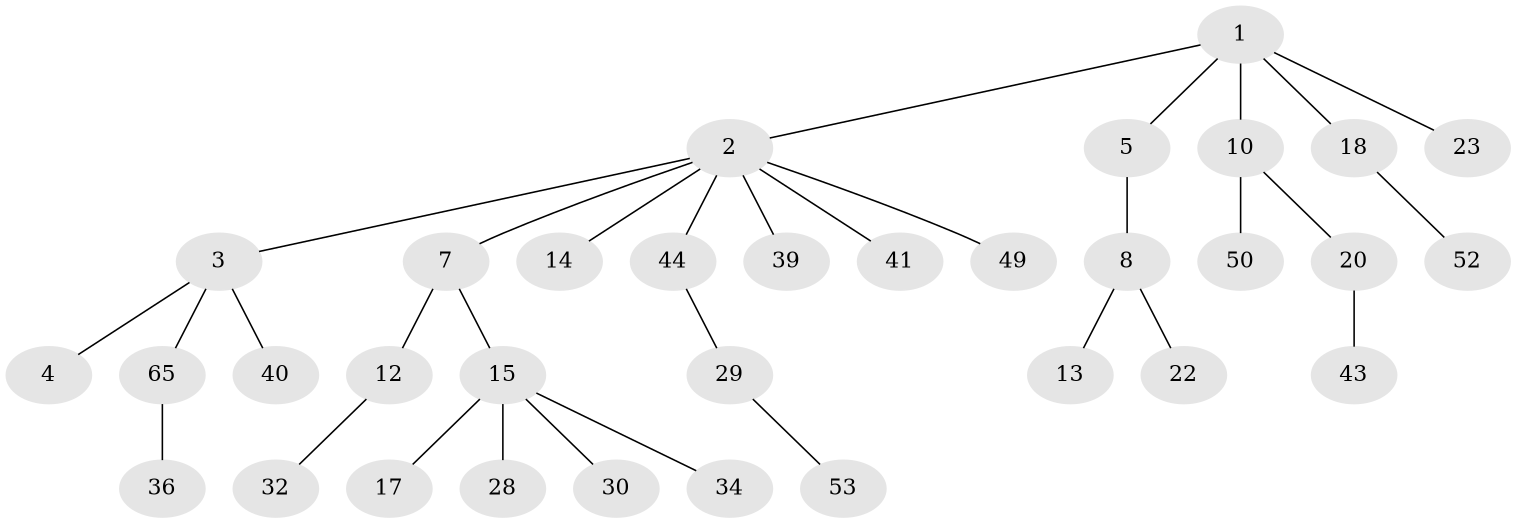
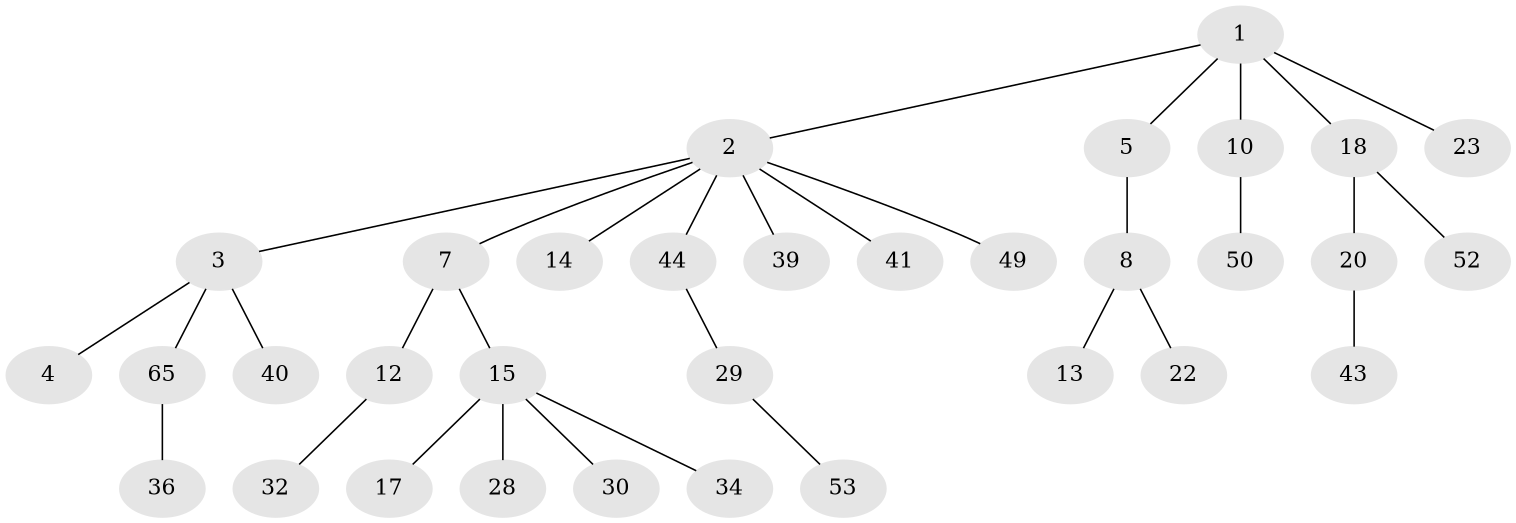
edge "10" -- "20": now "18" -- "20"
